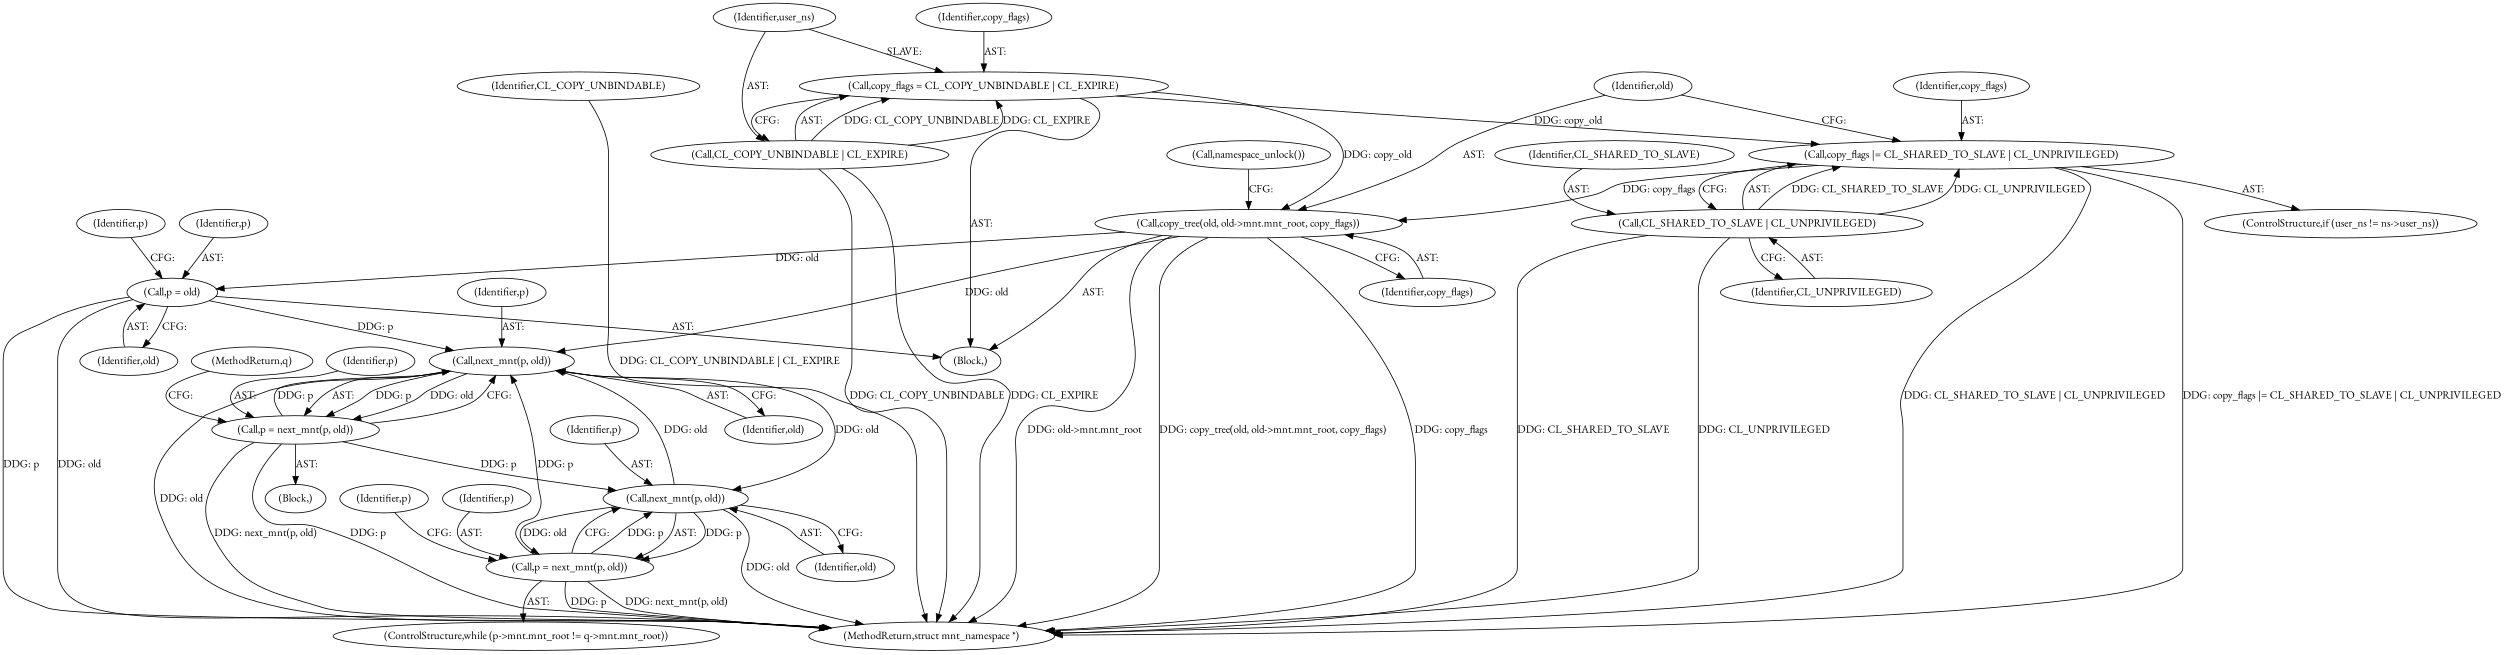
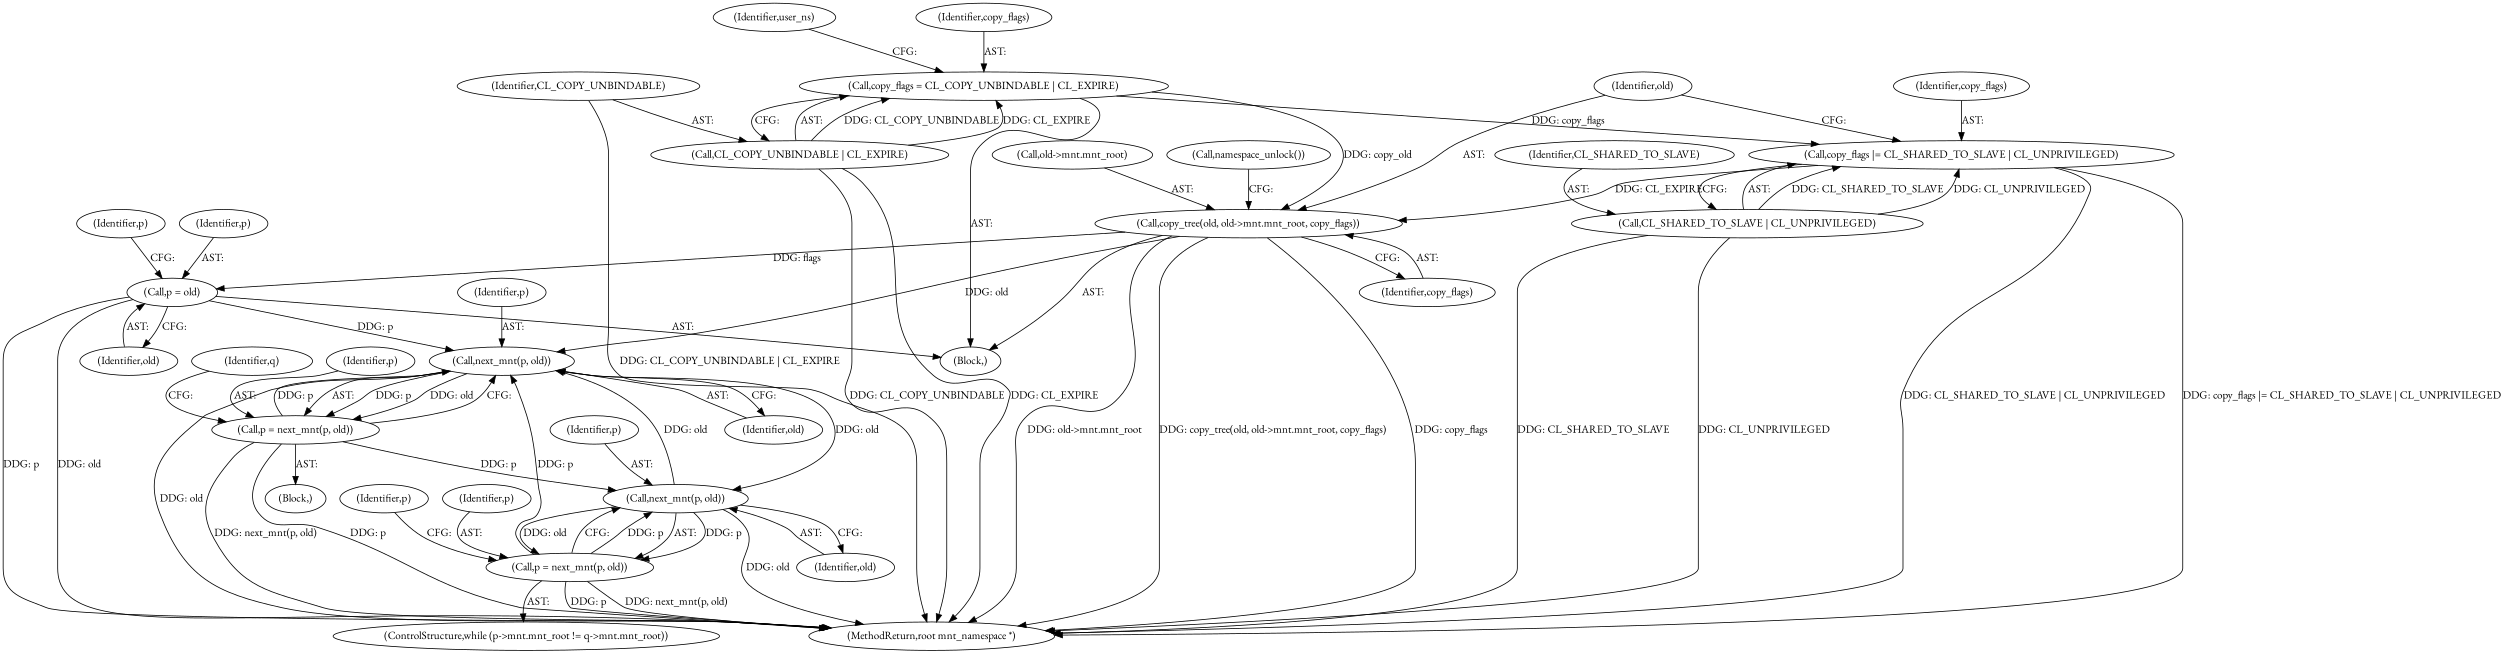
edge "(Identifier,user_ns)" -> "(Call,copy_flags = CL_COPY_UNBINDABLE | CL_EXPIRE)": label "SLAVE: " -> "CFG: "
edge "(Identifier,user_ns)" -> "(Call,CL_COPY_UNBINDABLE | CL_EXPIRE)": now "(Identifier,CL_COPY_UNBINDABLE)" -> "(Call,CL_COPY_UNBINDABLE | CL_EXPIRE)"
edge "(Call,copy_flags = CL_COPY_UNBINDABLE | CL_EXPIRE)" -> "(Call,copy_flags |= CL_SHARED_TO_SLAVE | CL_UNPRIVILEGED)": label "DDG: copy_old" -> "DDG: copy_flags"
node "(Call,old->mnt.mnt_root)": added
edge "(Call,copy_flags |= CL_SHARED_TO_SLAVE | CL_UNPRIVILEGED)" -> "(Call,copy_tree(old, old->mnt.mnt_root, copy_flags))": label "DDG: copy_flags" -> "DDG: CL_EXPIRE"
node "(ControlStructure,if (user_ns != ns->user_ns))": removed
edge "(Call,copy_tree(old, old->mnt.mnt_root, copy_flags))" -> "(Call,p = old)": label "DDG: old" -> "DDG: flags"
node "(Identifier,CL_UNPRIVILEGED)": removed
node "(MethodReturn,q)": label "(MethodReturn,q)" -> "(Identifier,q)"
node "(MethodReturn,struct mnt_namespace *)": label "(MethodReturn,struct mnt_namespace *)" -> "(MethodReturn,root mnt_namespace *)"
